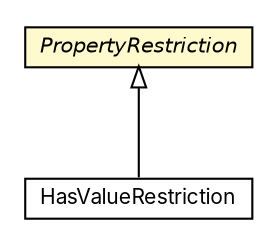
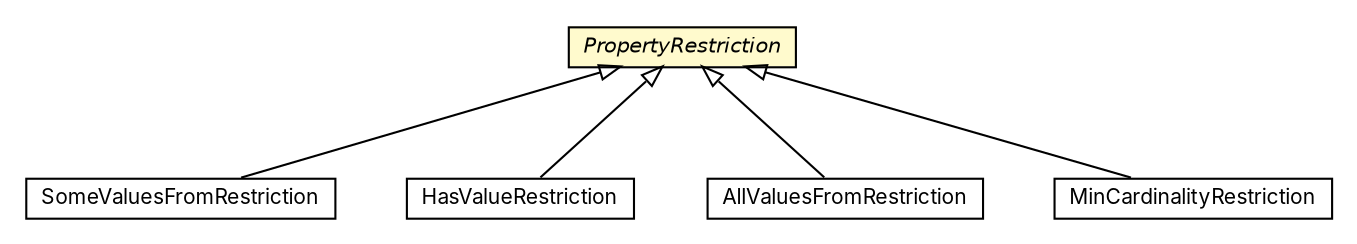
node "SomeValuesFromRestriction": added
node "AllValuesFromRestriction": added
node "MinCardinalityRestriction": added
